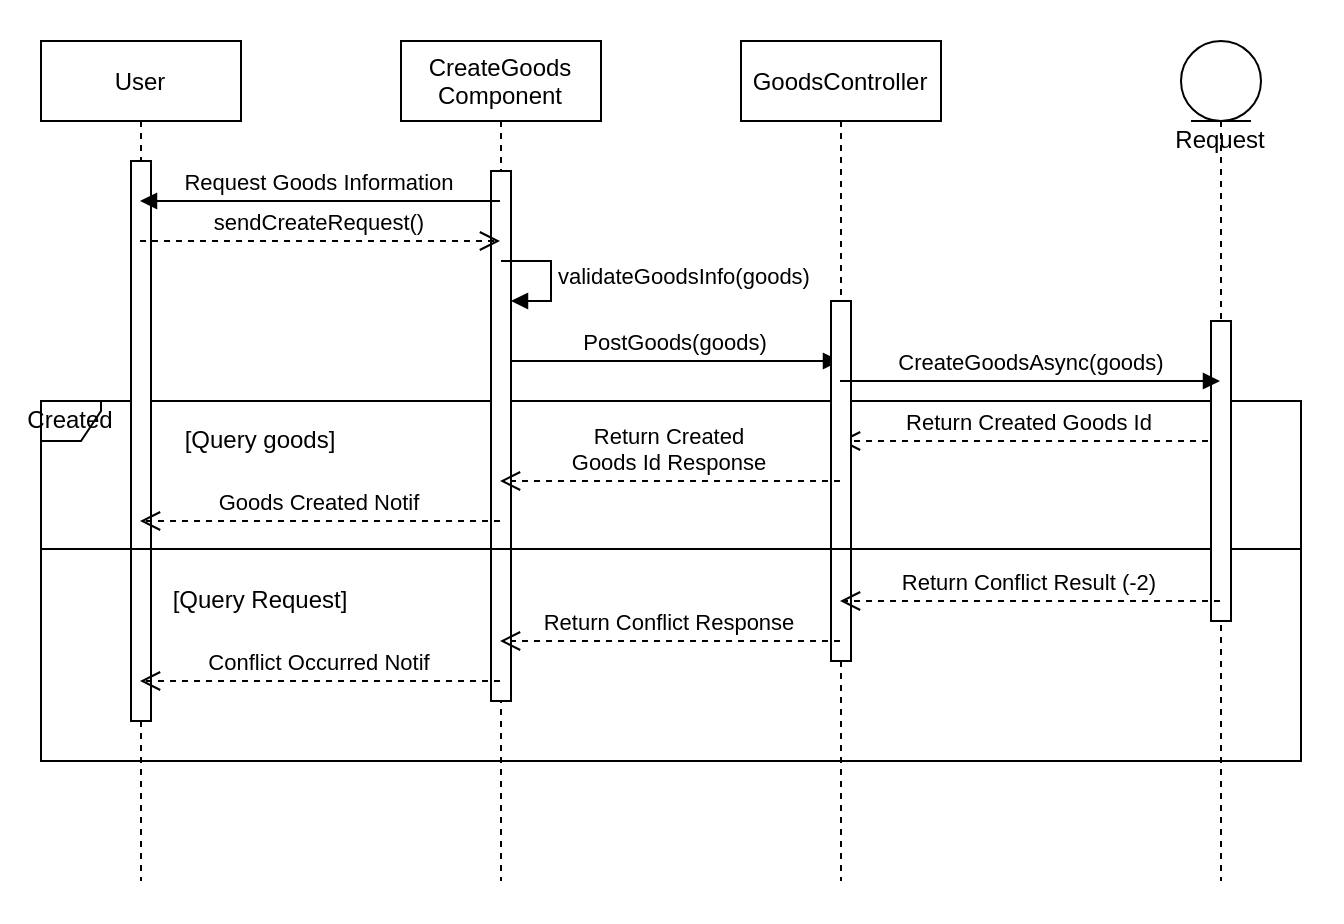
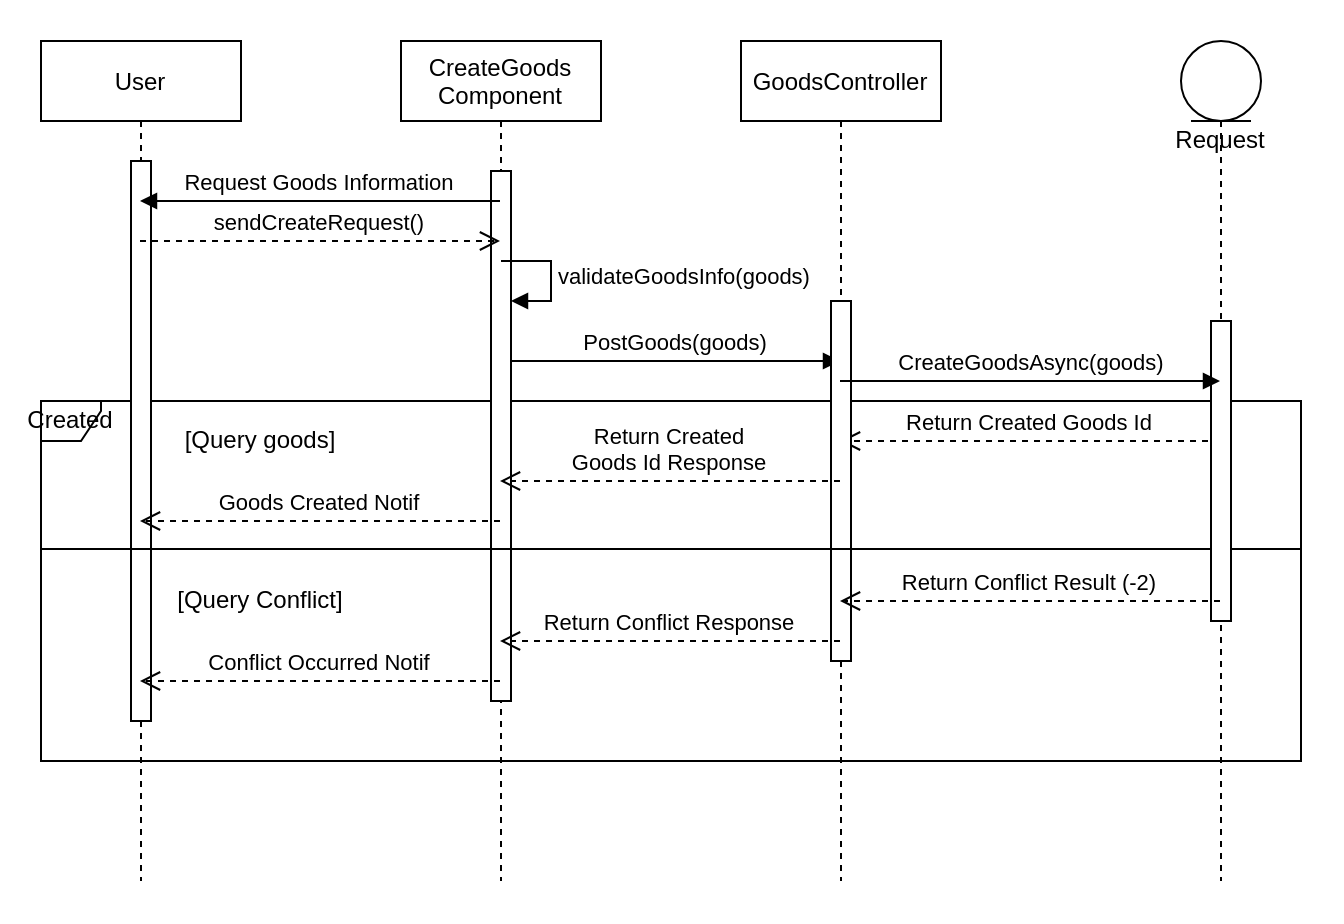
node "[Query Request]": label "[Query Request]" -> "[Query Conflict]"
